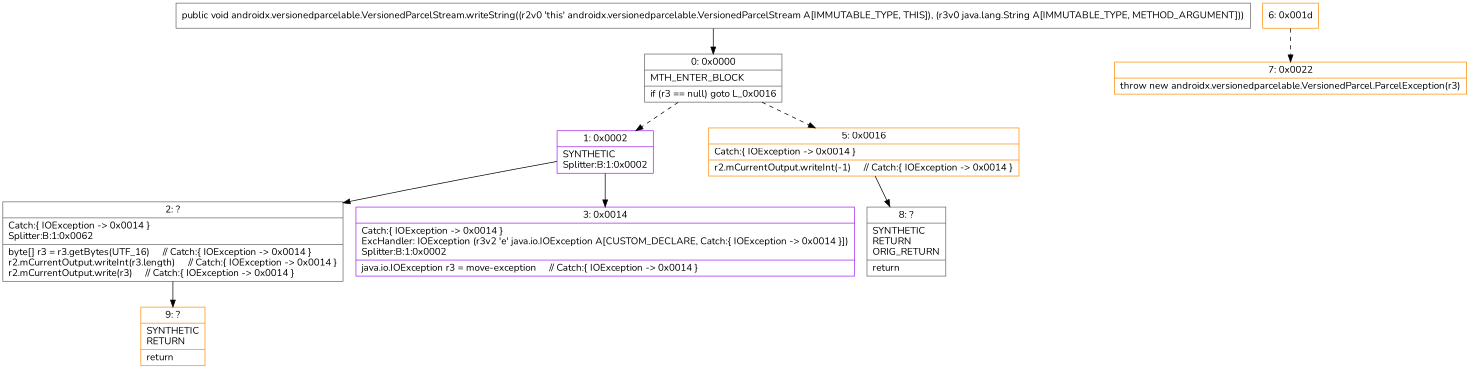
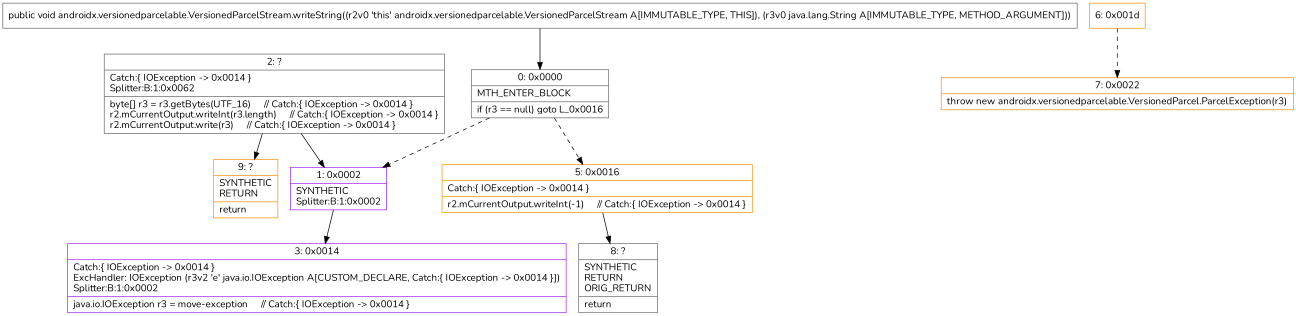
edge "1: 0x0002" -> "2: ?": reversed
